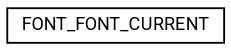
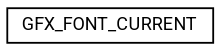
node "FONT_FONT_CURRENT": label "FONT_FONT_CURRENT" -> "GFX_FONT_CURRENT"
